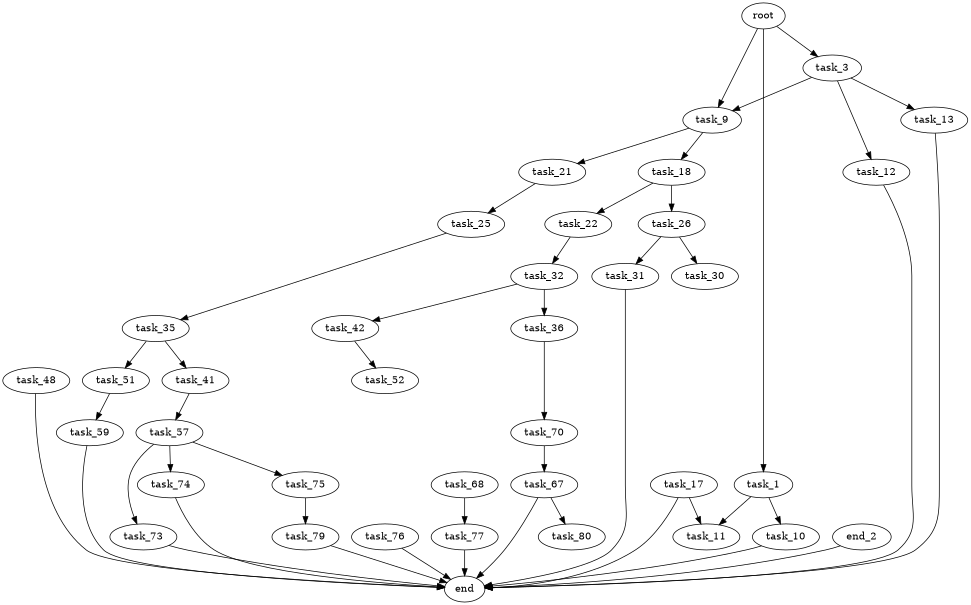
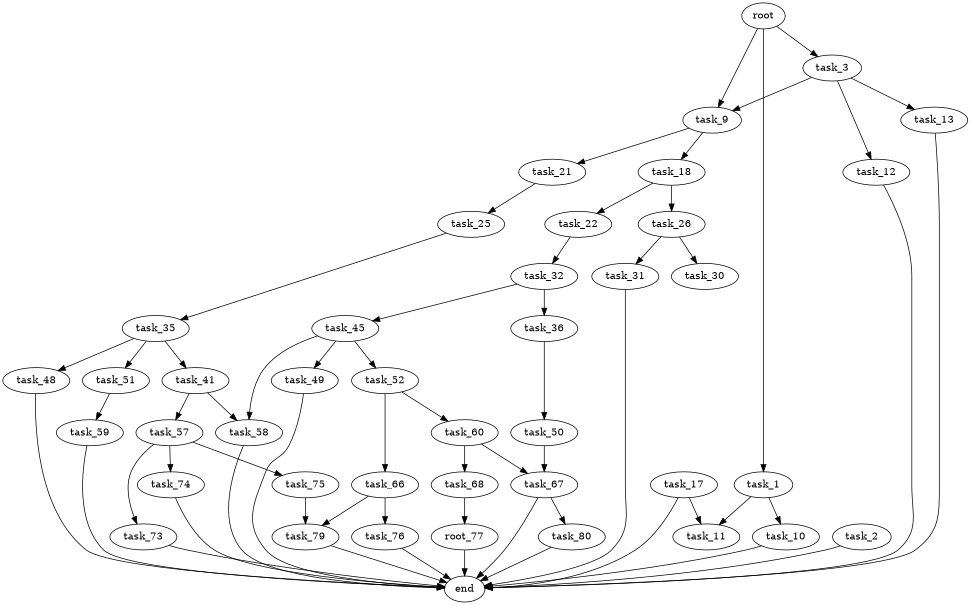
node "task_42": label "task_42" -> "task_45"
edge "task_35" -> "task_48": added
node "task_49": added
node "task_58": added
node "task_60": added
node "task_70": label "task_70" -> "task_50"
node "task_66": added
node "task_77": label "task_77" -> "root_77"
node "end_2": label "end_2" -> "task_2"
edge "task_80" -> "end": added
